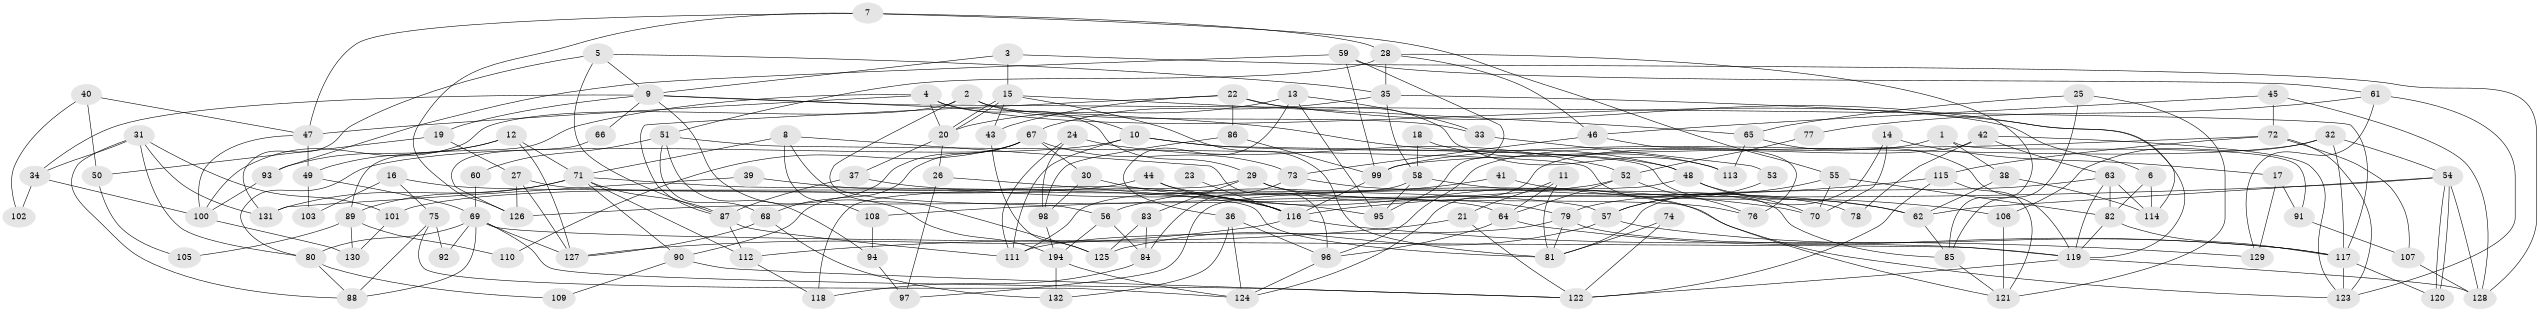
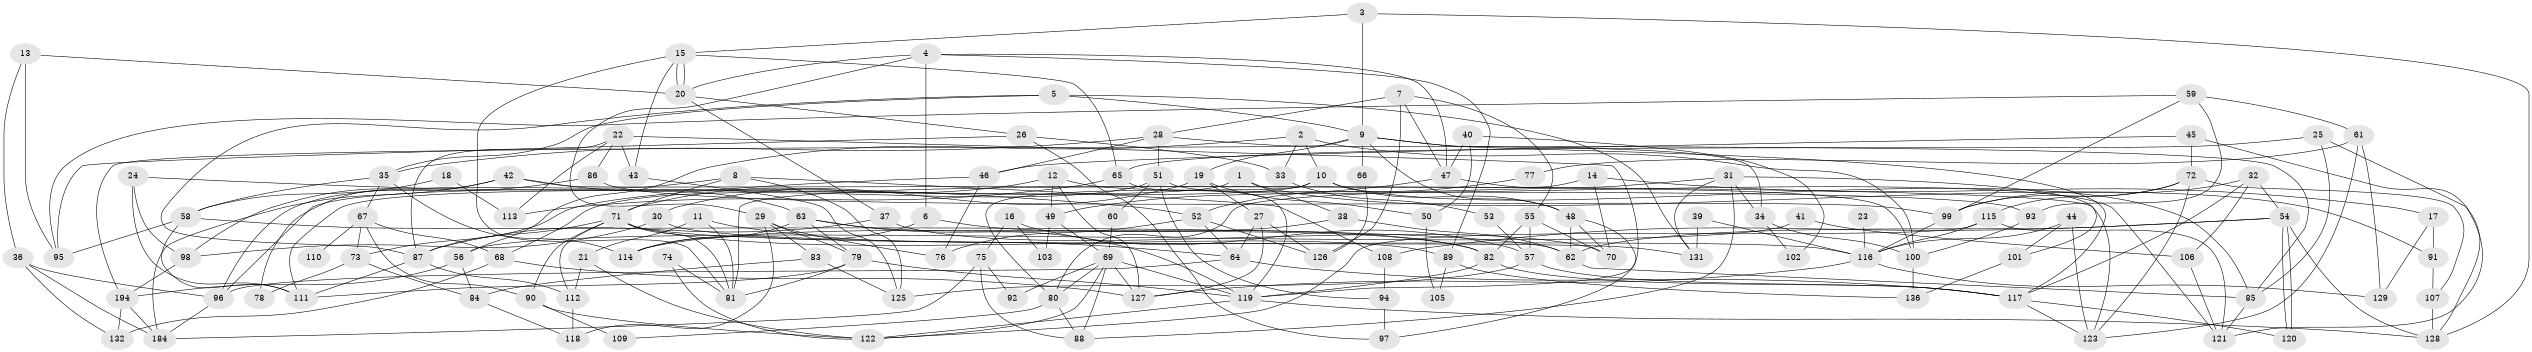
edge "13" -- "33": now "26" -- "33"
edge "67" -- "30": now "19" -- "30"
edge "89" -- "110": removed
node "130": label "130" -> "136"
node "124": label "124" -> "184"
